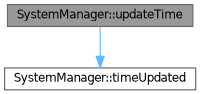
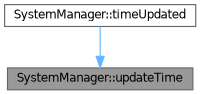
edge "SystemManager::updateTime" -> "SystemManager::timeUpdated": reversed
